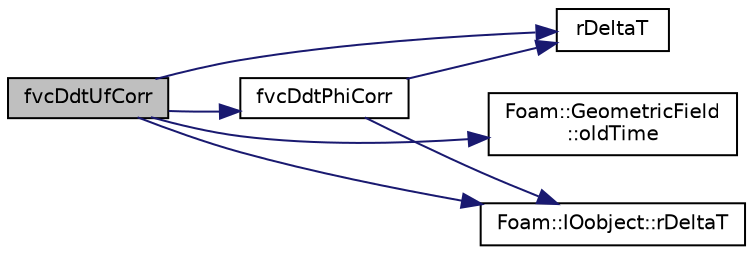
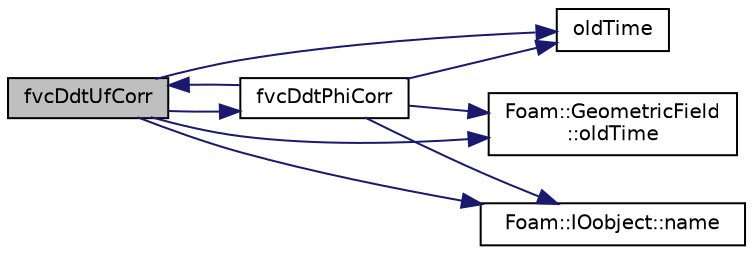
node "rDeltaT": label "rDeltaT" -> "oldTime"
edge "fvcDdtPhiCorr" -> "fvcDdtUfCorr": added
edge "fvcDdtPhiCorr" -> "Foam::GeometricField ::oldTime": added
node "Foam::IOobject::rDeltaT": label "Foam::IOobject::rDeltaT" -> "Foam::IOobject::name"
